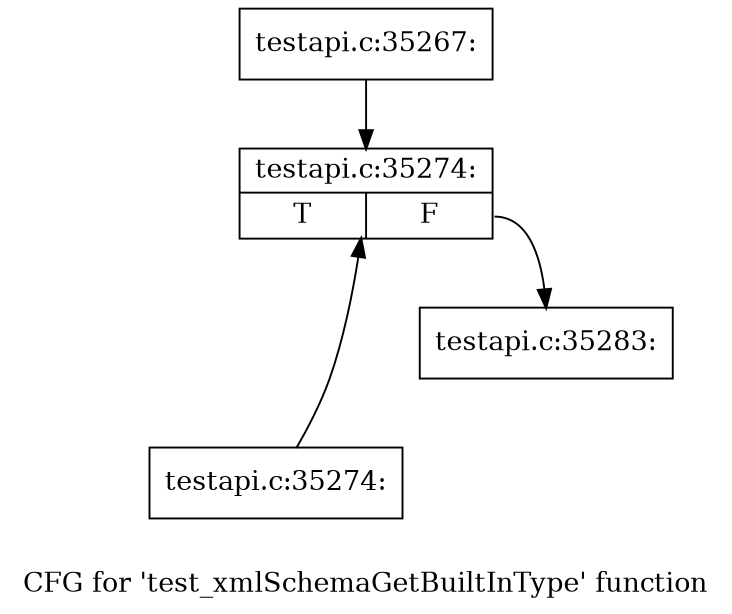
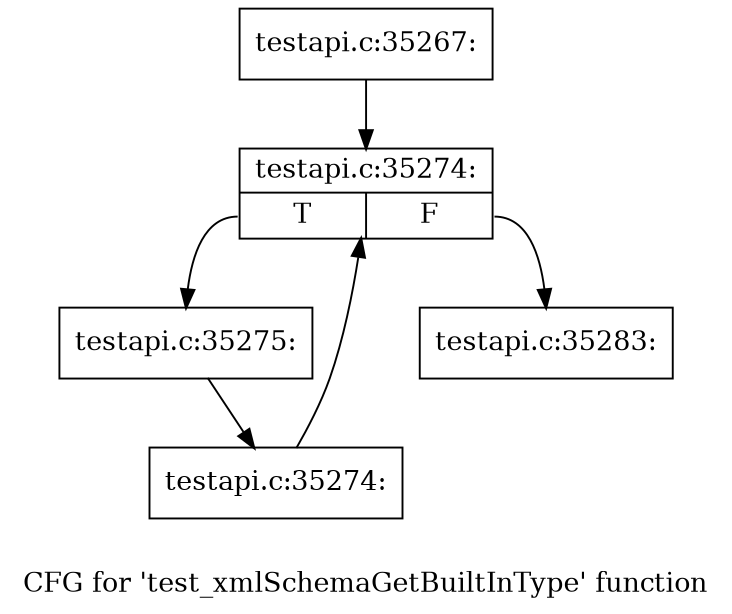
node "testapi.c:35275:": added
